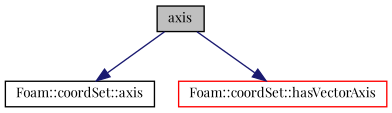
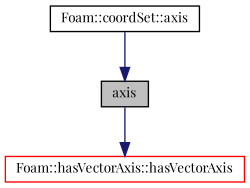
edge "axis" -> "Foam::coordSet::axis": reversed
node "Foam::coordSet::hasVectorAxis": label "Foam::coordSet::hasVectorAxis" -> "Foam::hasVectorAxis::hasVectorAxis"
